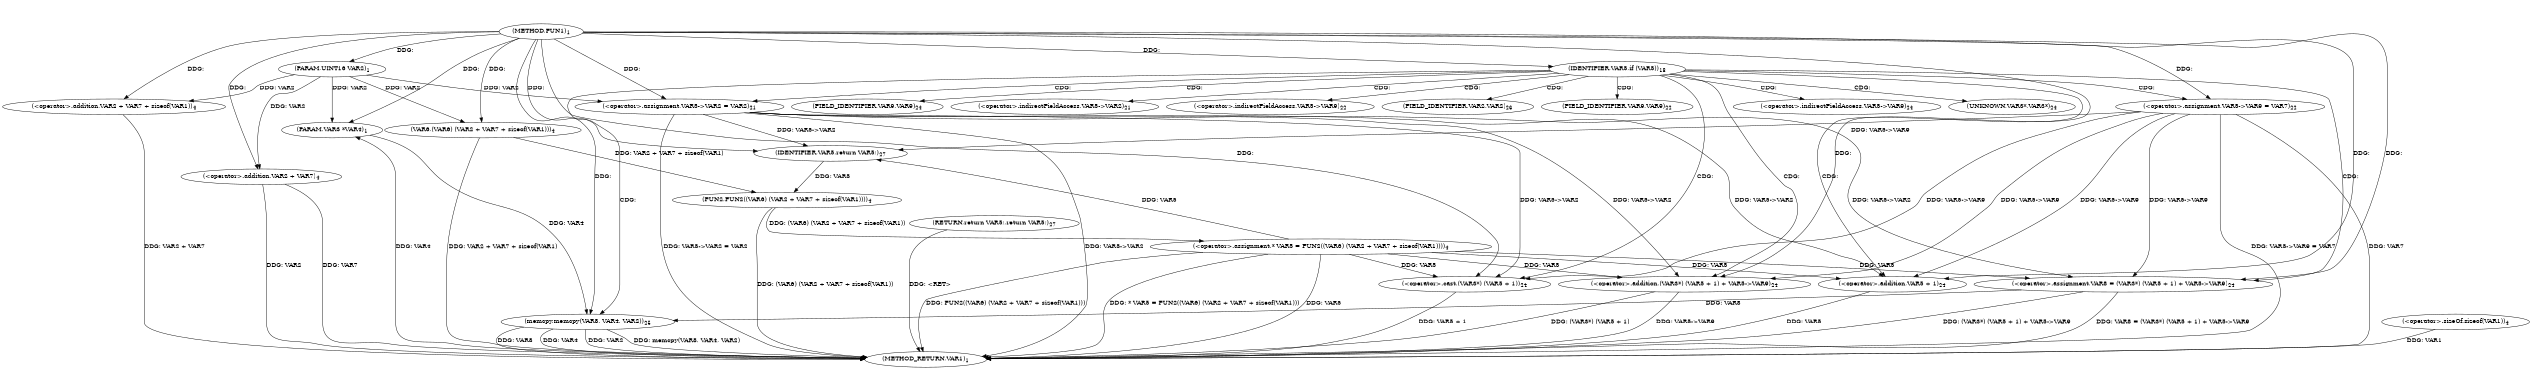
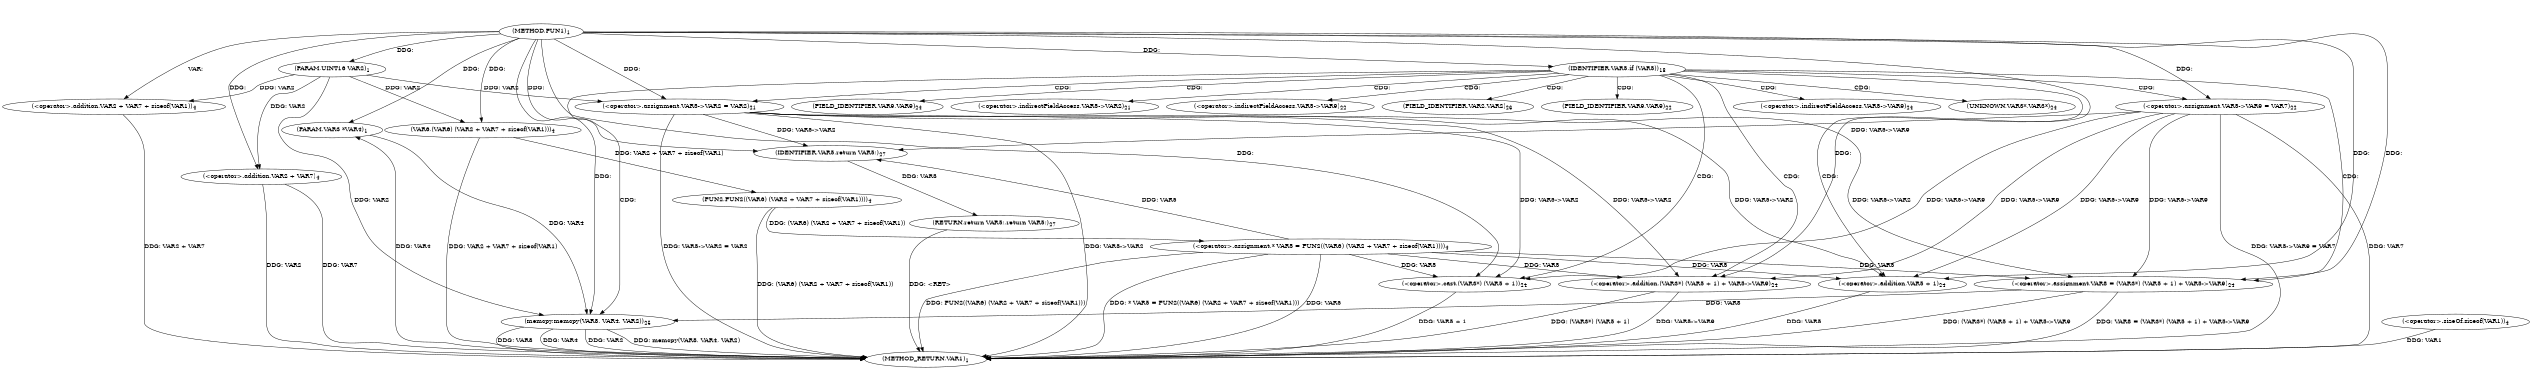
edge "(METHOD,FUN1)" -> "(<operator>.addition,VAR2 + VAR7 + sizeof(VAR1))": label "DDG: " -> "VAR: "
edge "(PARAM,UINT16 VAR2)" -> "(PARAM,VAR3 *VAR4)": now "(PARAM,UINT16 VAR2)" -> "(memcpy,memcpy(VAR8, VAR4, VAR2))"
edge "(IDENTIFIER,VAR5,return VAR5;)" -> "(FUN2,FUN2((VAR6) (VAR2 + VAR7 + sizeof(VAR1))))": now "(IDENTIFIER,VAR5,return VAR5;)" -> "(RETURN,return VAR5;,return VAR5;)"
